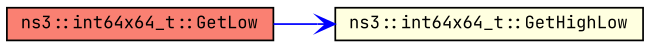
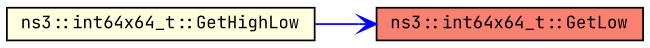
edge "ns3::int64x64_t::GetLow" -> "ns3::int64x64_t::GetHighLow": reversed
